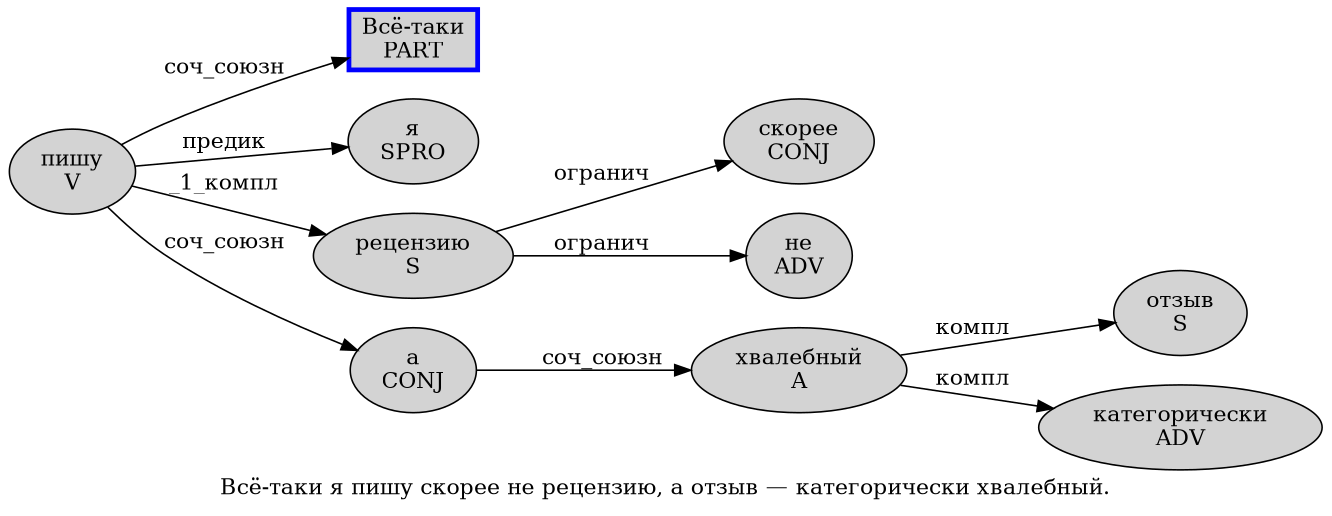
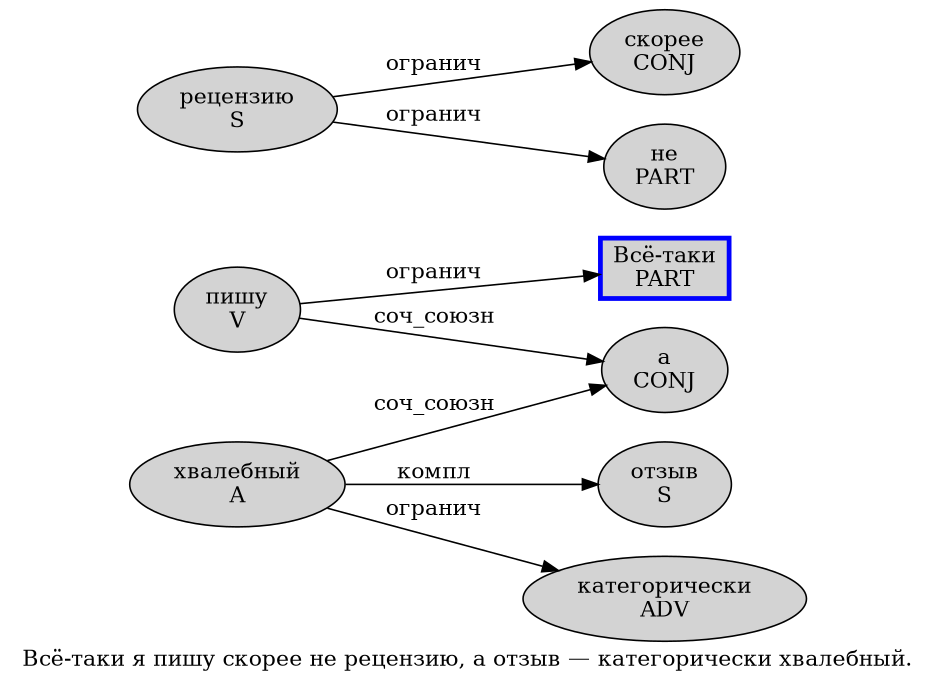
edge "пишу V" -> "Всё-таки PART": label "соч_союзн" -> "огранич"
node "я SPRO": removed
edge "пишу V" -> "рецензию S": removed, label "_1_компл"
node "не ADV": label "не ADV" -> "не PART"
edge "а CONJ" -> "хвалебный A": reversed
edge "хвалебный A" -> "категорически ADV": label "компл" -> "огранич"
